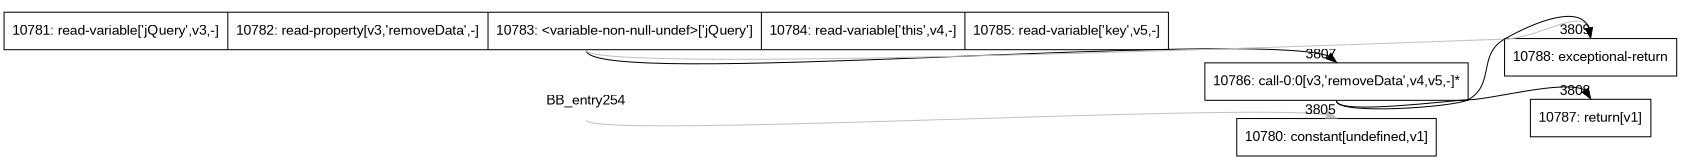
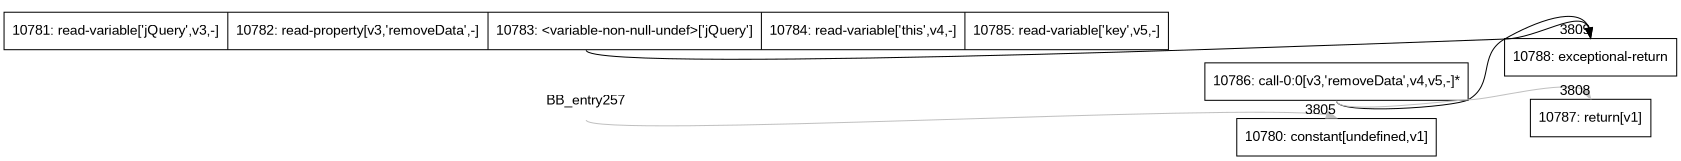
edge "10781: read-variable['jQuery',v3,-]" -> "10788: exceptional-return": color gray -> black
edge "10781: read-variable['jQuery',v3,-]" -> "10786: call-0:0[v3,'removeData',v4,v5,-]*": removed
edge "10786: call-0:0[v3,'removeData',v4,v5,-]*" -> "10787: return[v1]": color black -> gray
node "BB_entry254": label "BB_entry254" -> "BB_entry257"
